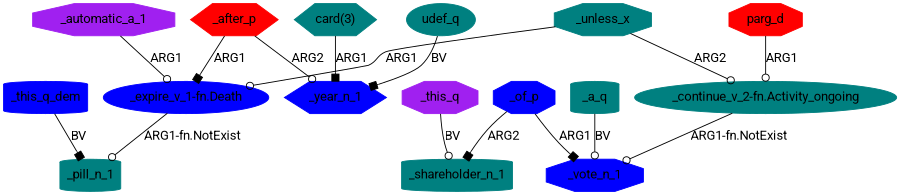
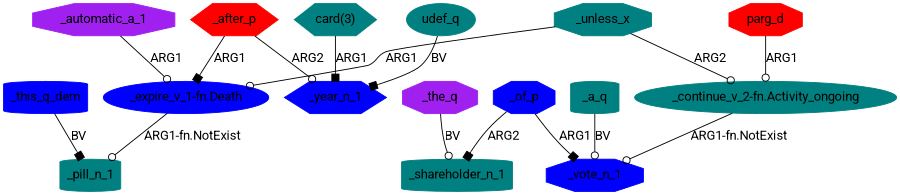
node "_this_q": label "_this_q" -> "_the_q"
